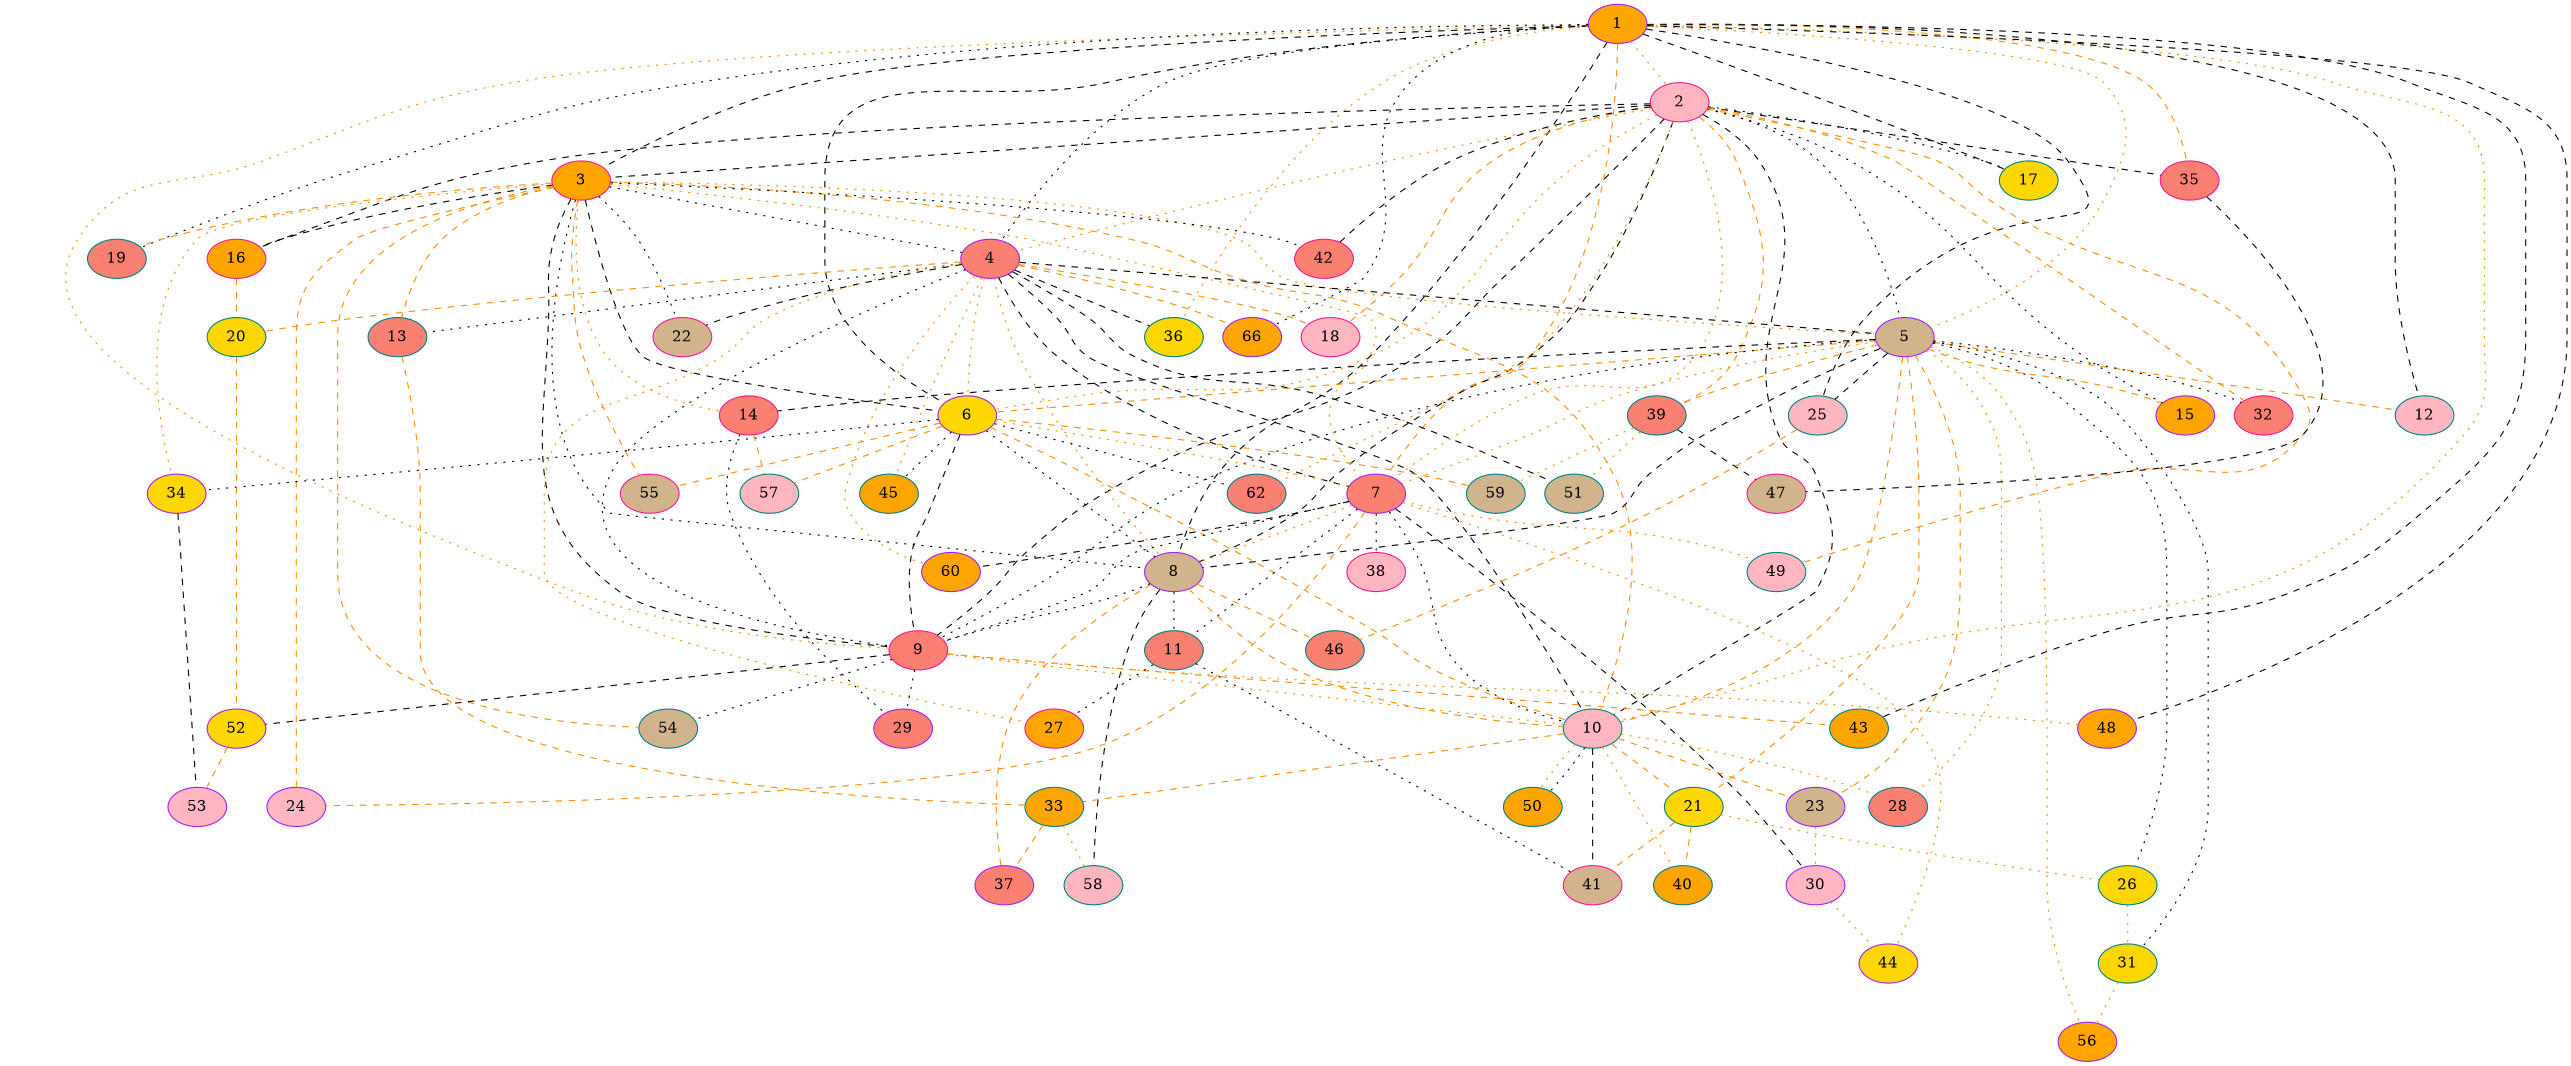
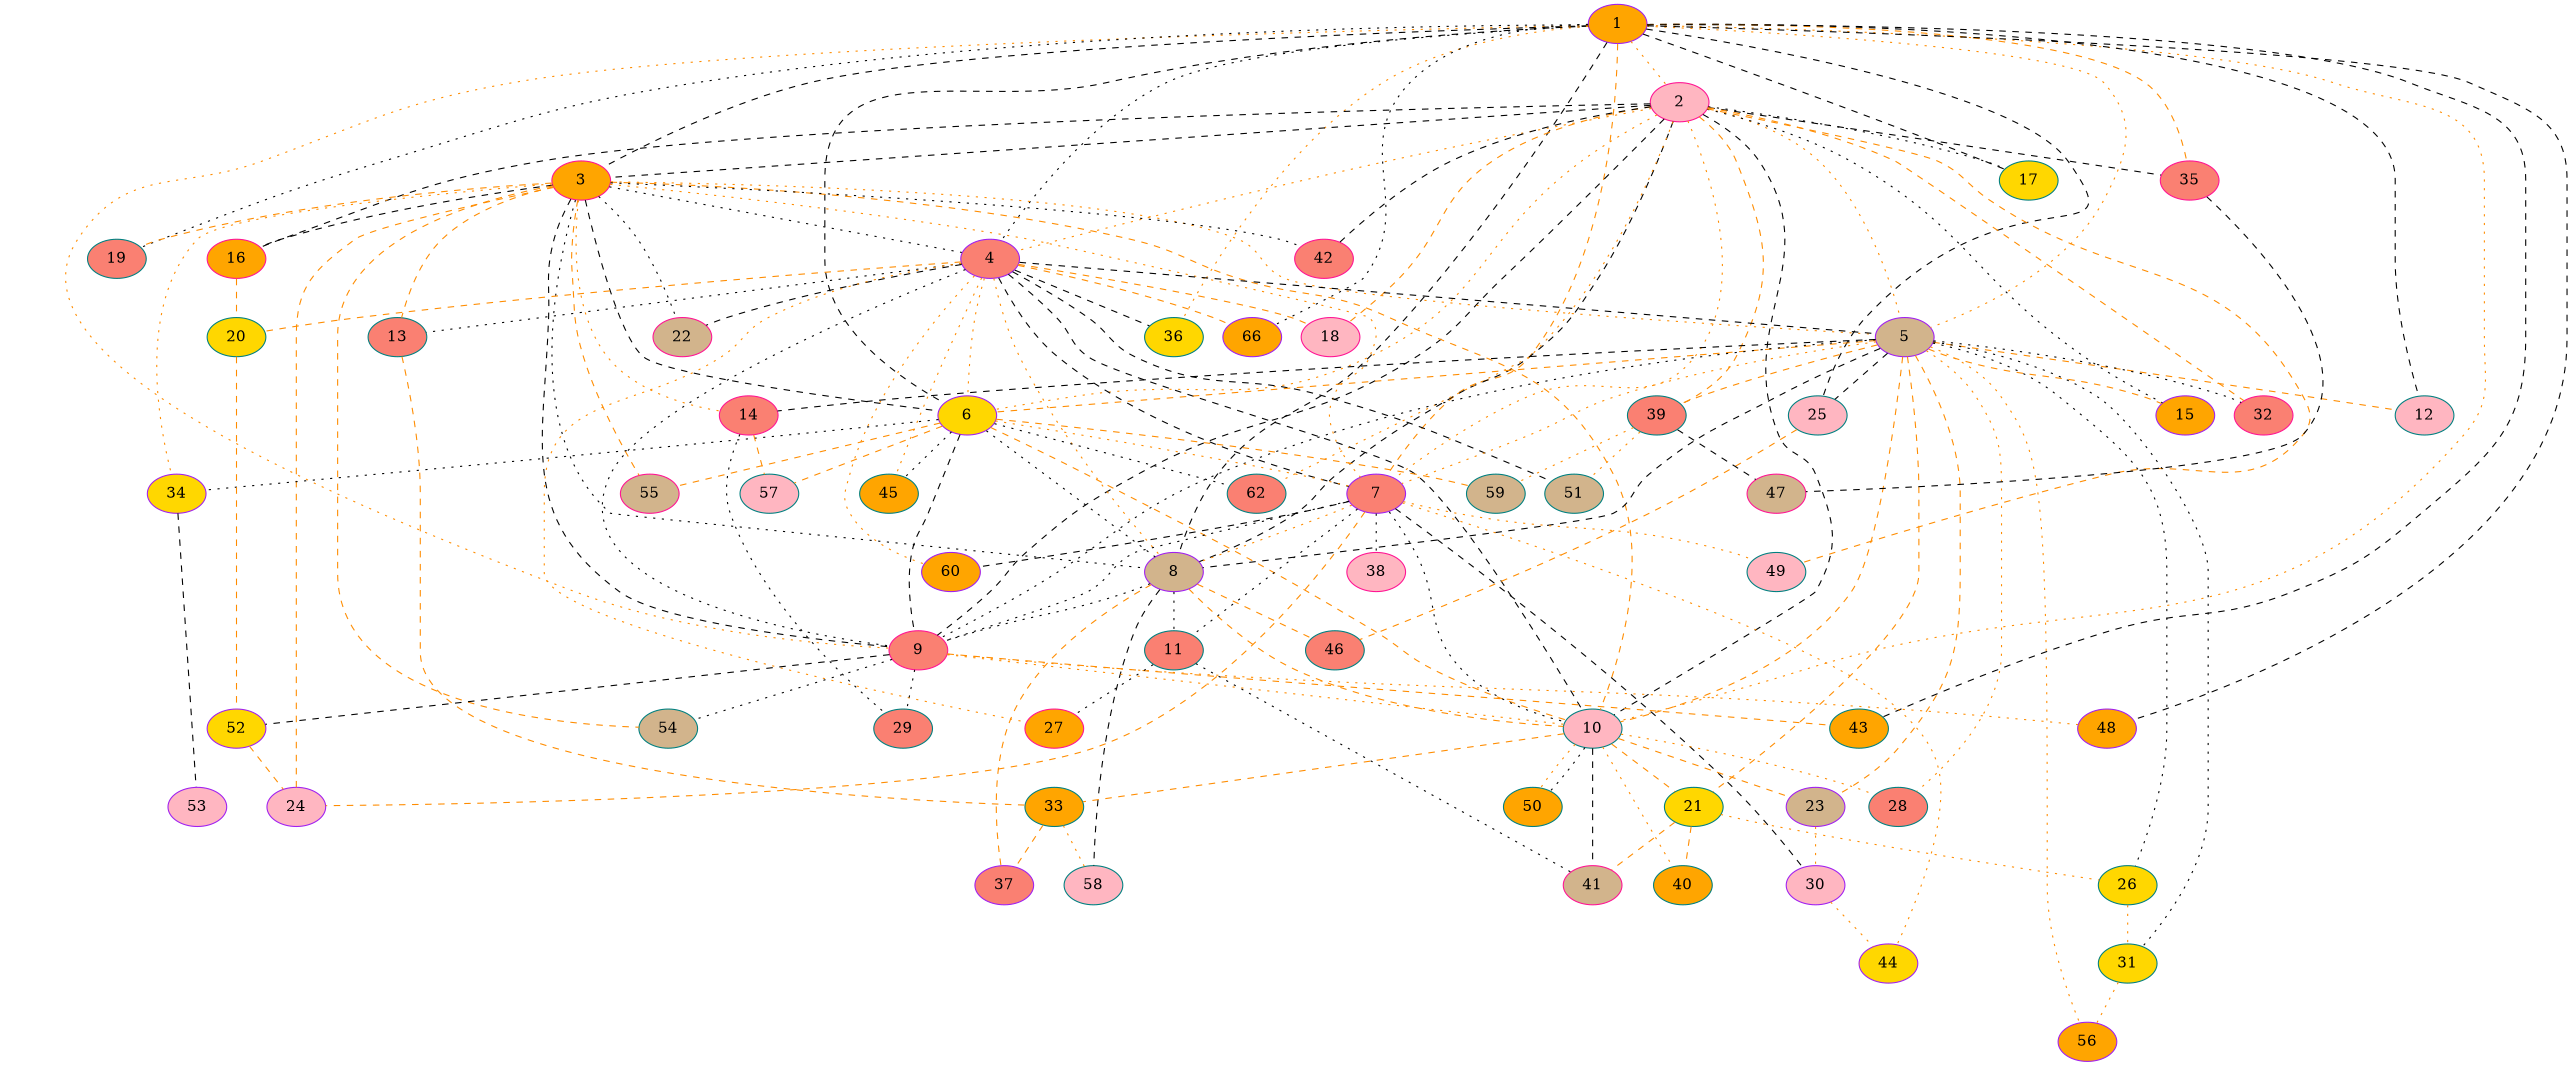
edge "2" -- "5": color black -> darkorange
node "29": color purple -> teal
edge "52" -- "53": now "52" -- "24"
